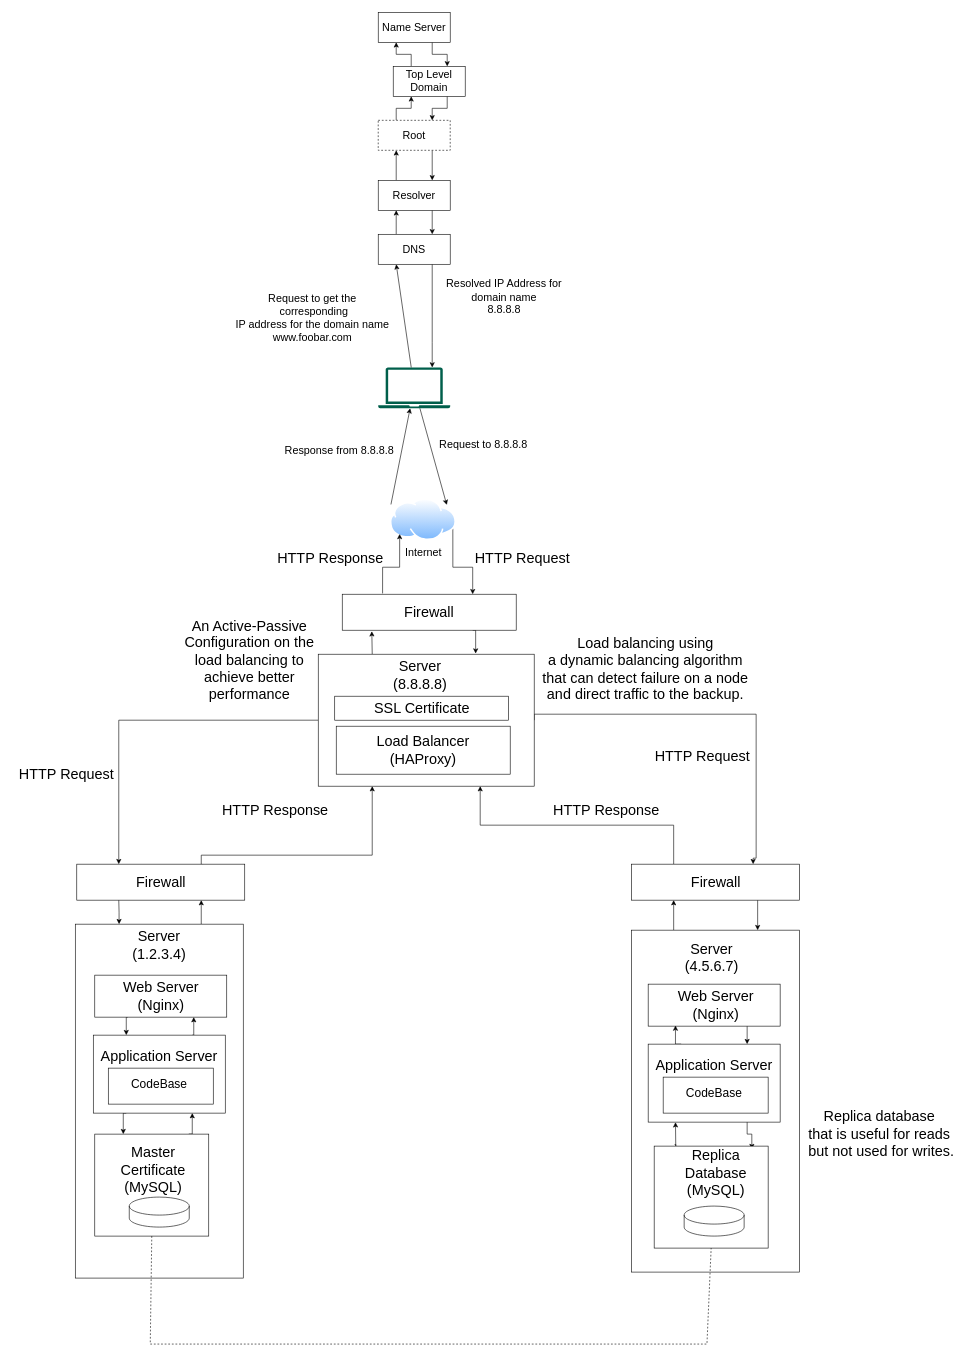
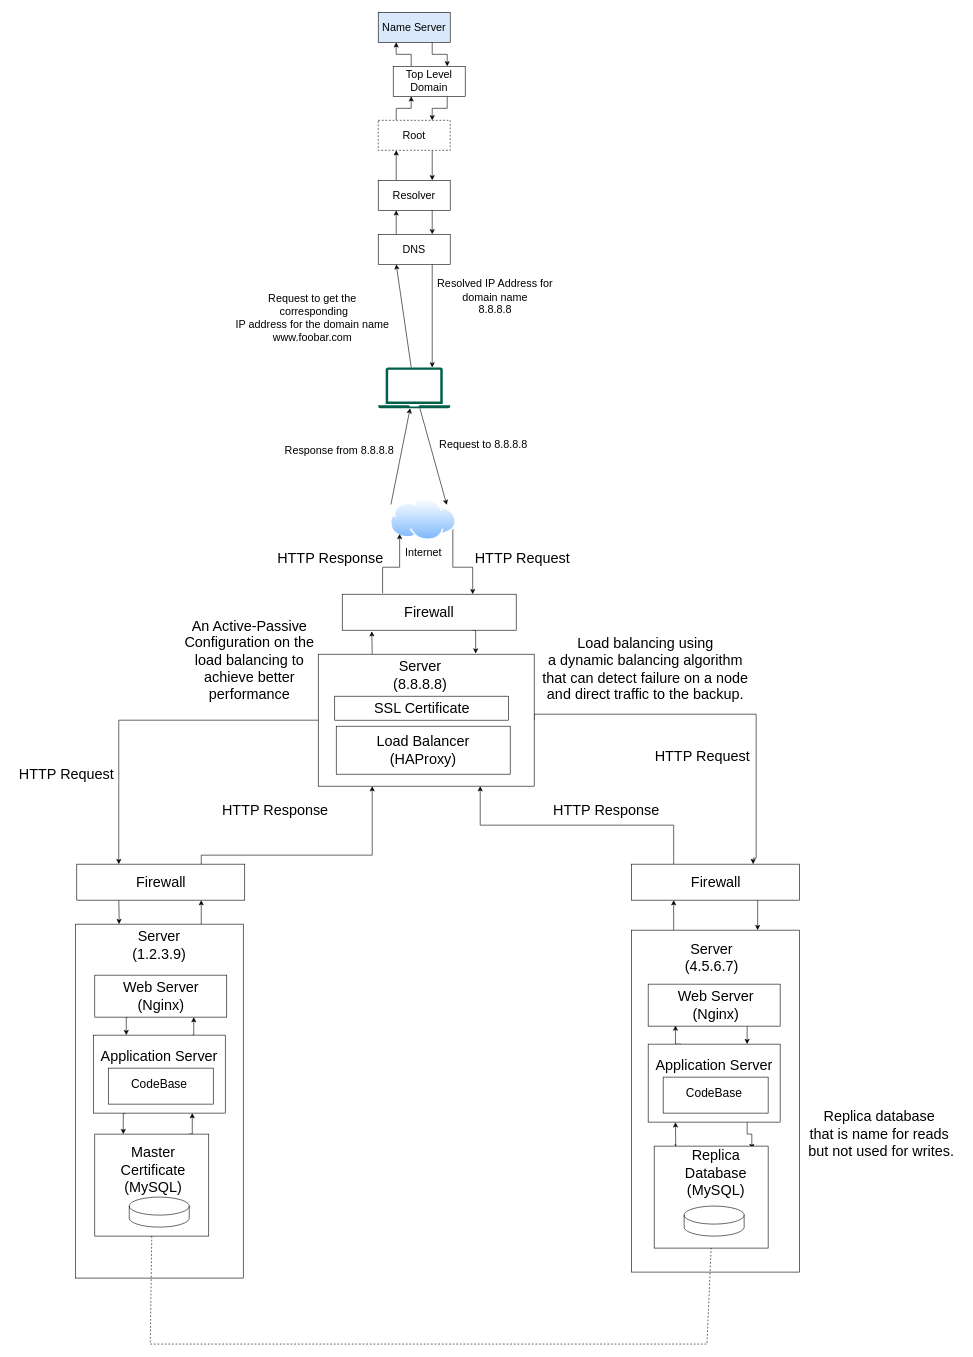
node "Name Server": fillcolor #ffffff -> #dae8fc
node "Resolved IP Address for domain name 8.8.8.8": moved (504, 297) -> (495, 297)
node "Server (1.2.3.4)": label "Server (1.2.3.4)" -> "Server (1.2.3.9)"
node "Replica database that is useful for reads but not used for writes.": label "Replica database that is useful for reads but not used for writes." -> "Replica database that is name for reads but not used for writes."
